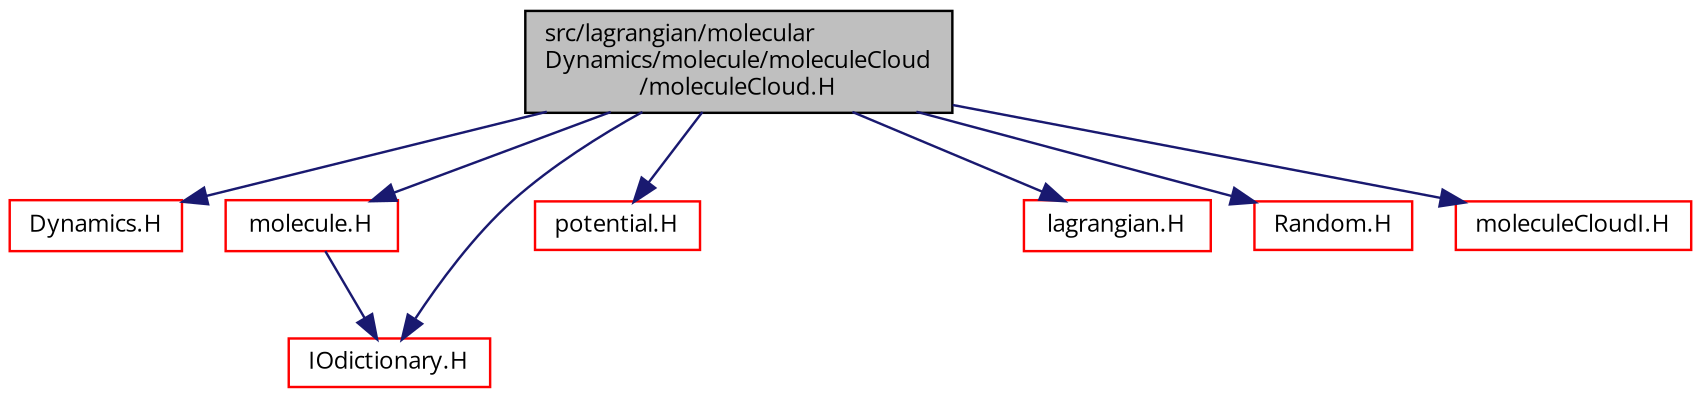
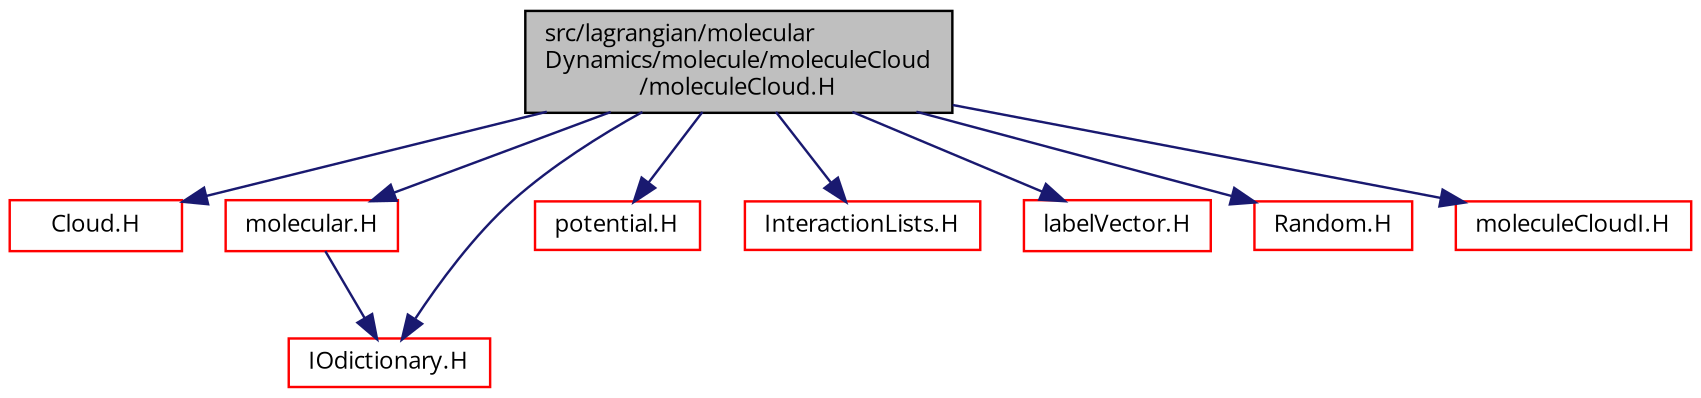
node "Dynamics.H": label "Dynamics.H" -> "Cloud.H"
node "molecule.H": label "molecule.H" -> "molecular.H"
node "InteractionLists.H": added
node "lagrangian.H": label "lagrangian.H" -> "labelVector.H"
